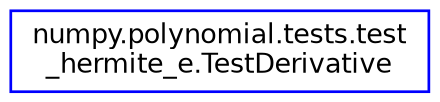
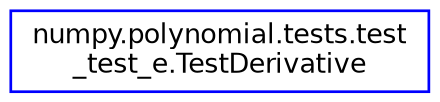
node "numpy.polynomial.tests.test _hermite_e.TestDerivative": label "numpy.polynomial.tests.test _hermite_e.TestDerivative" -> "numpy.polynomial.tests.test _test_e.TestDerivative"
